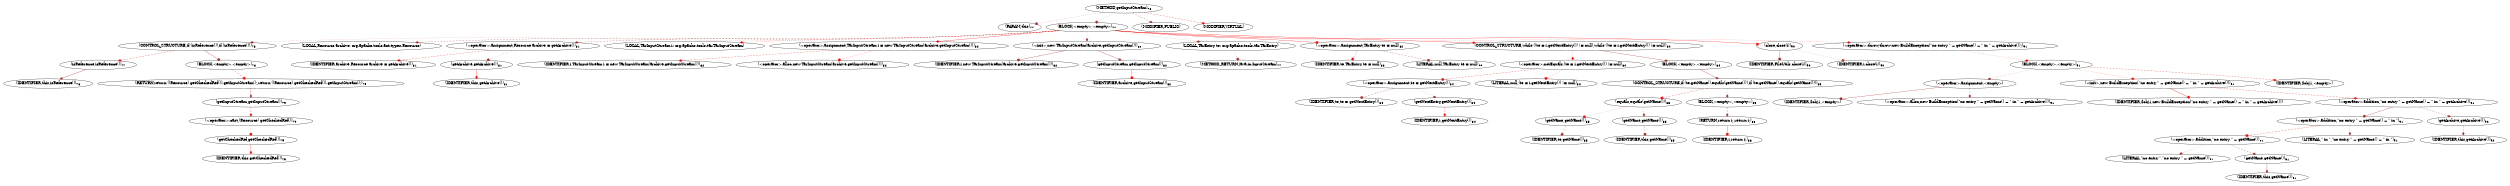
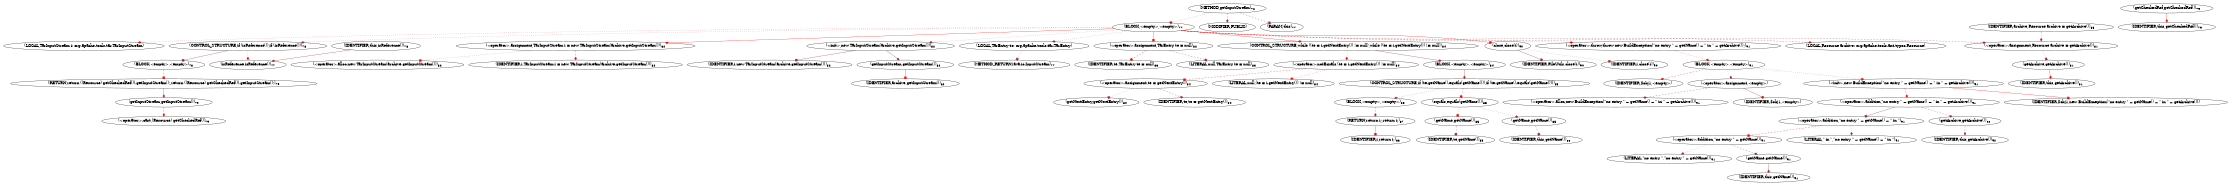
edge "(METHOD,getInputStream)" -> "(PARAM,this)": style dotted -> dashed
node "(MODIFIER,VIRTUAL)": removed
edge "(CONTROL_STRUCTURE,if (isReference()),if (isReference()))" -> "(isReference,isReference())": style dashed -> dotted
edge "(<operator>.assignment,Resource archive = getArchive())" -> "(IDENTIFIER,archive,Resource archive = getArchive())": reversed
node "(IDENTIFIER,archive,Resource archive = getArchive())": text "81" -> "85"
edge "(isReference,isReference())" -> "(IDENTIFIER,this,isReference())": reversed
edge "(<operator>.notEquals,(te = i.getNextEntry()) != null)" -> "(LITERAL,null,(te = i.getNextEntry()) != null)": arrowhead box -> diamond
edge "(<operator>.assignment,te = getNextEntry())" -> "(getNextEntry,getNextEntry())": arrowhead diamond -> box
edge "(<operator>.assignment,te = getNextEntry())" -> "(IDENTIFIER,te,te = getNextEntry())": arrowhead box -> diamond
node "(IDENTIFIER,i,getNextEntry())": removed
node "(RETURN,return i;,return i;)": text "86" -> "87"
edge "(<operator>.cast,(Resource) getCheckedRef())" -> "(getCheckedRef,getCheckedRef())": removed
